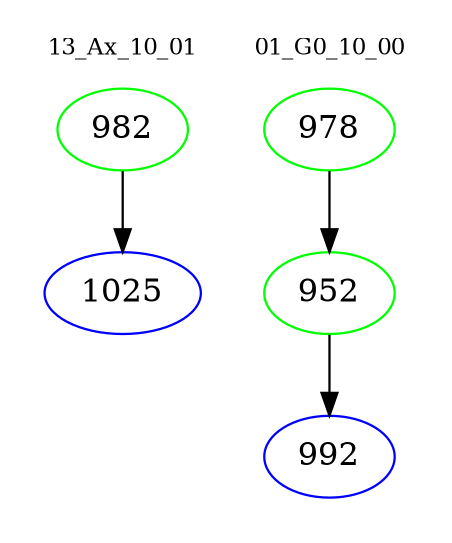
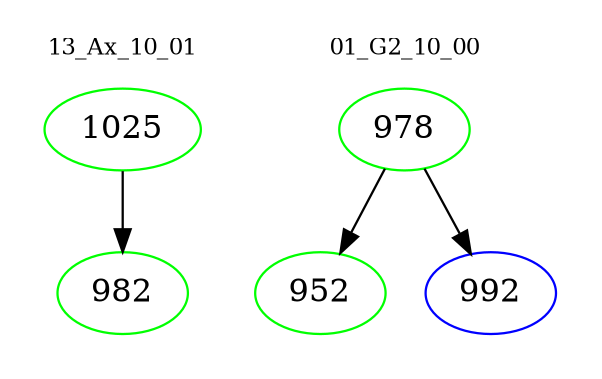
cluster "01_G0_10_00": label "01_G0_10_00" -> "01_G2_10_00"
edge "982" -> "1025": reversed
node "1025": color blue -> green
edge "952" -> "992": now "978" -> "992"
